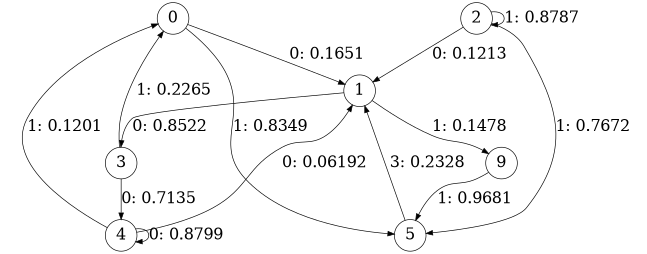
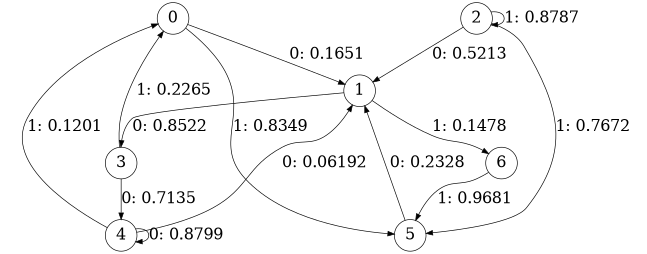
edge "2" -> "1": label "0: 0.1213   " -> "0: 0.5213   "
edge "5" -> "1": label "3: 0.2328   " -> "0: 0.2328   "
node "9": label "9" -> "6"
